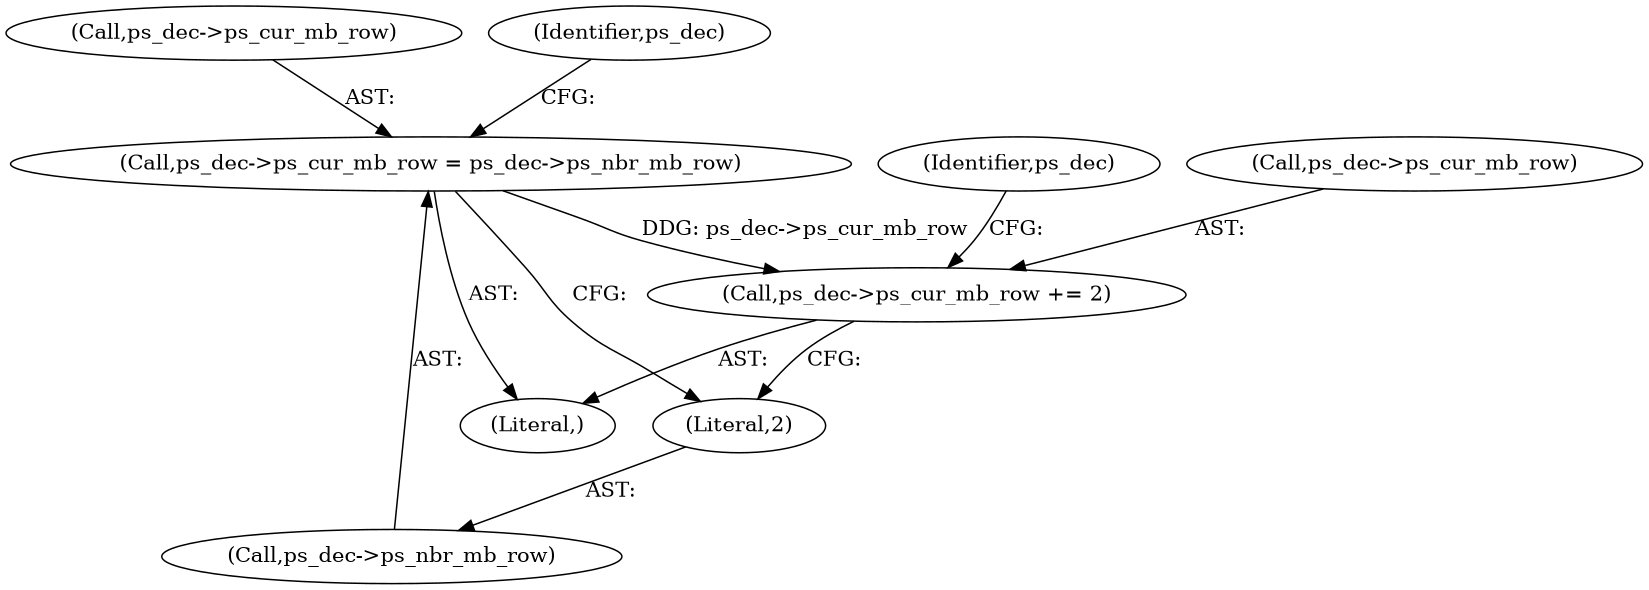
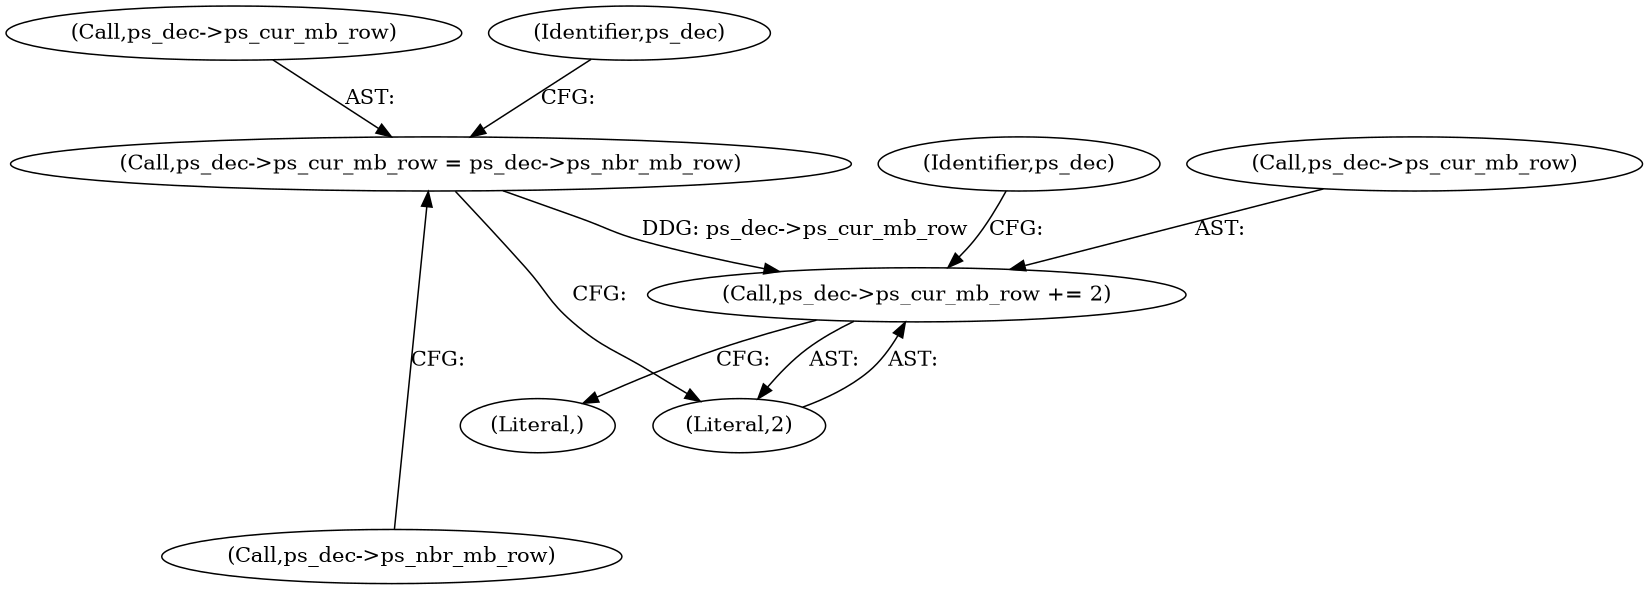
edge "(Call,ps_dec->ps_cur_mb_row = ps_dec->ps_nbr_mb_row)" -> "(Literal,)": removed, label "AST:"
edge "(Call,ps_dec->ps_nbr_mb_row)" -> "(Call,ps_dec->ps_cur_mb_row = ps_dec->ps_nbr_mb_row)": label "AST: " -> "CFG: "
edge "(Call,ps_dec->ps_cur_mb_row += 2)" -> "(Literal,)": label "AST: " -> "CFG: "
edge "(Call,ps_dec->ps_cur_mb_row += 2)" -> "(Literal,2)": label "CFG: " -> "AST: "
edge "(Literal,2)" -> "(Call,ps_dec->ps_nbr_mb_row)": now "(Literal,2)" -> "(Call,ps_dec->ps_cur_mb_row += 2)"
